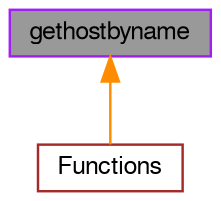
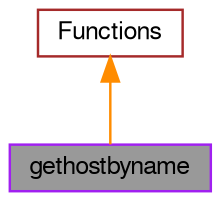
edge "Functions" -> "gethostbyname": reversed
